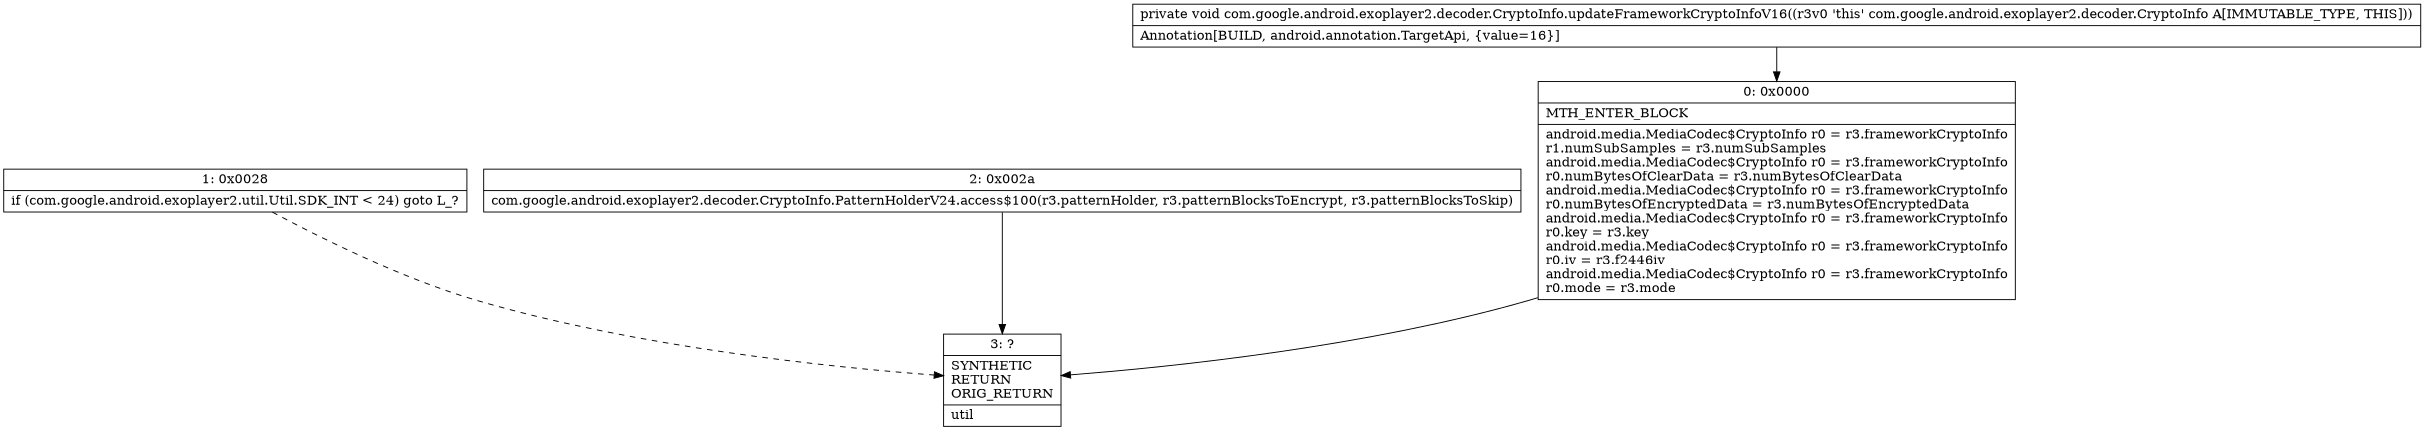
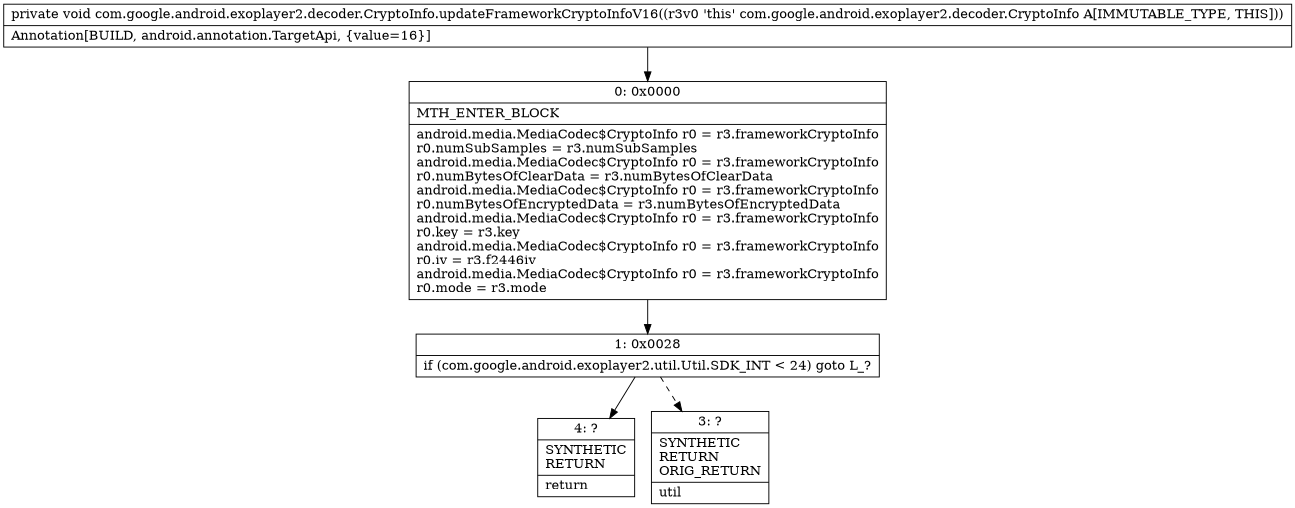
node "0: 0x0000": text "r1.numSubSamples = r3.numSubSamples" -> "r0.numSubSamples = r3.numSubSamples"
node "2: 0x002a": removed
edge "0: 0x0000" -> "3: ?": now "0: 0x0000" -> "1: 0x0028"
node "4: ?": added
